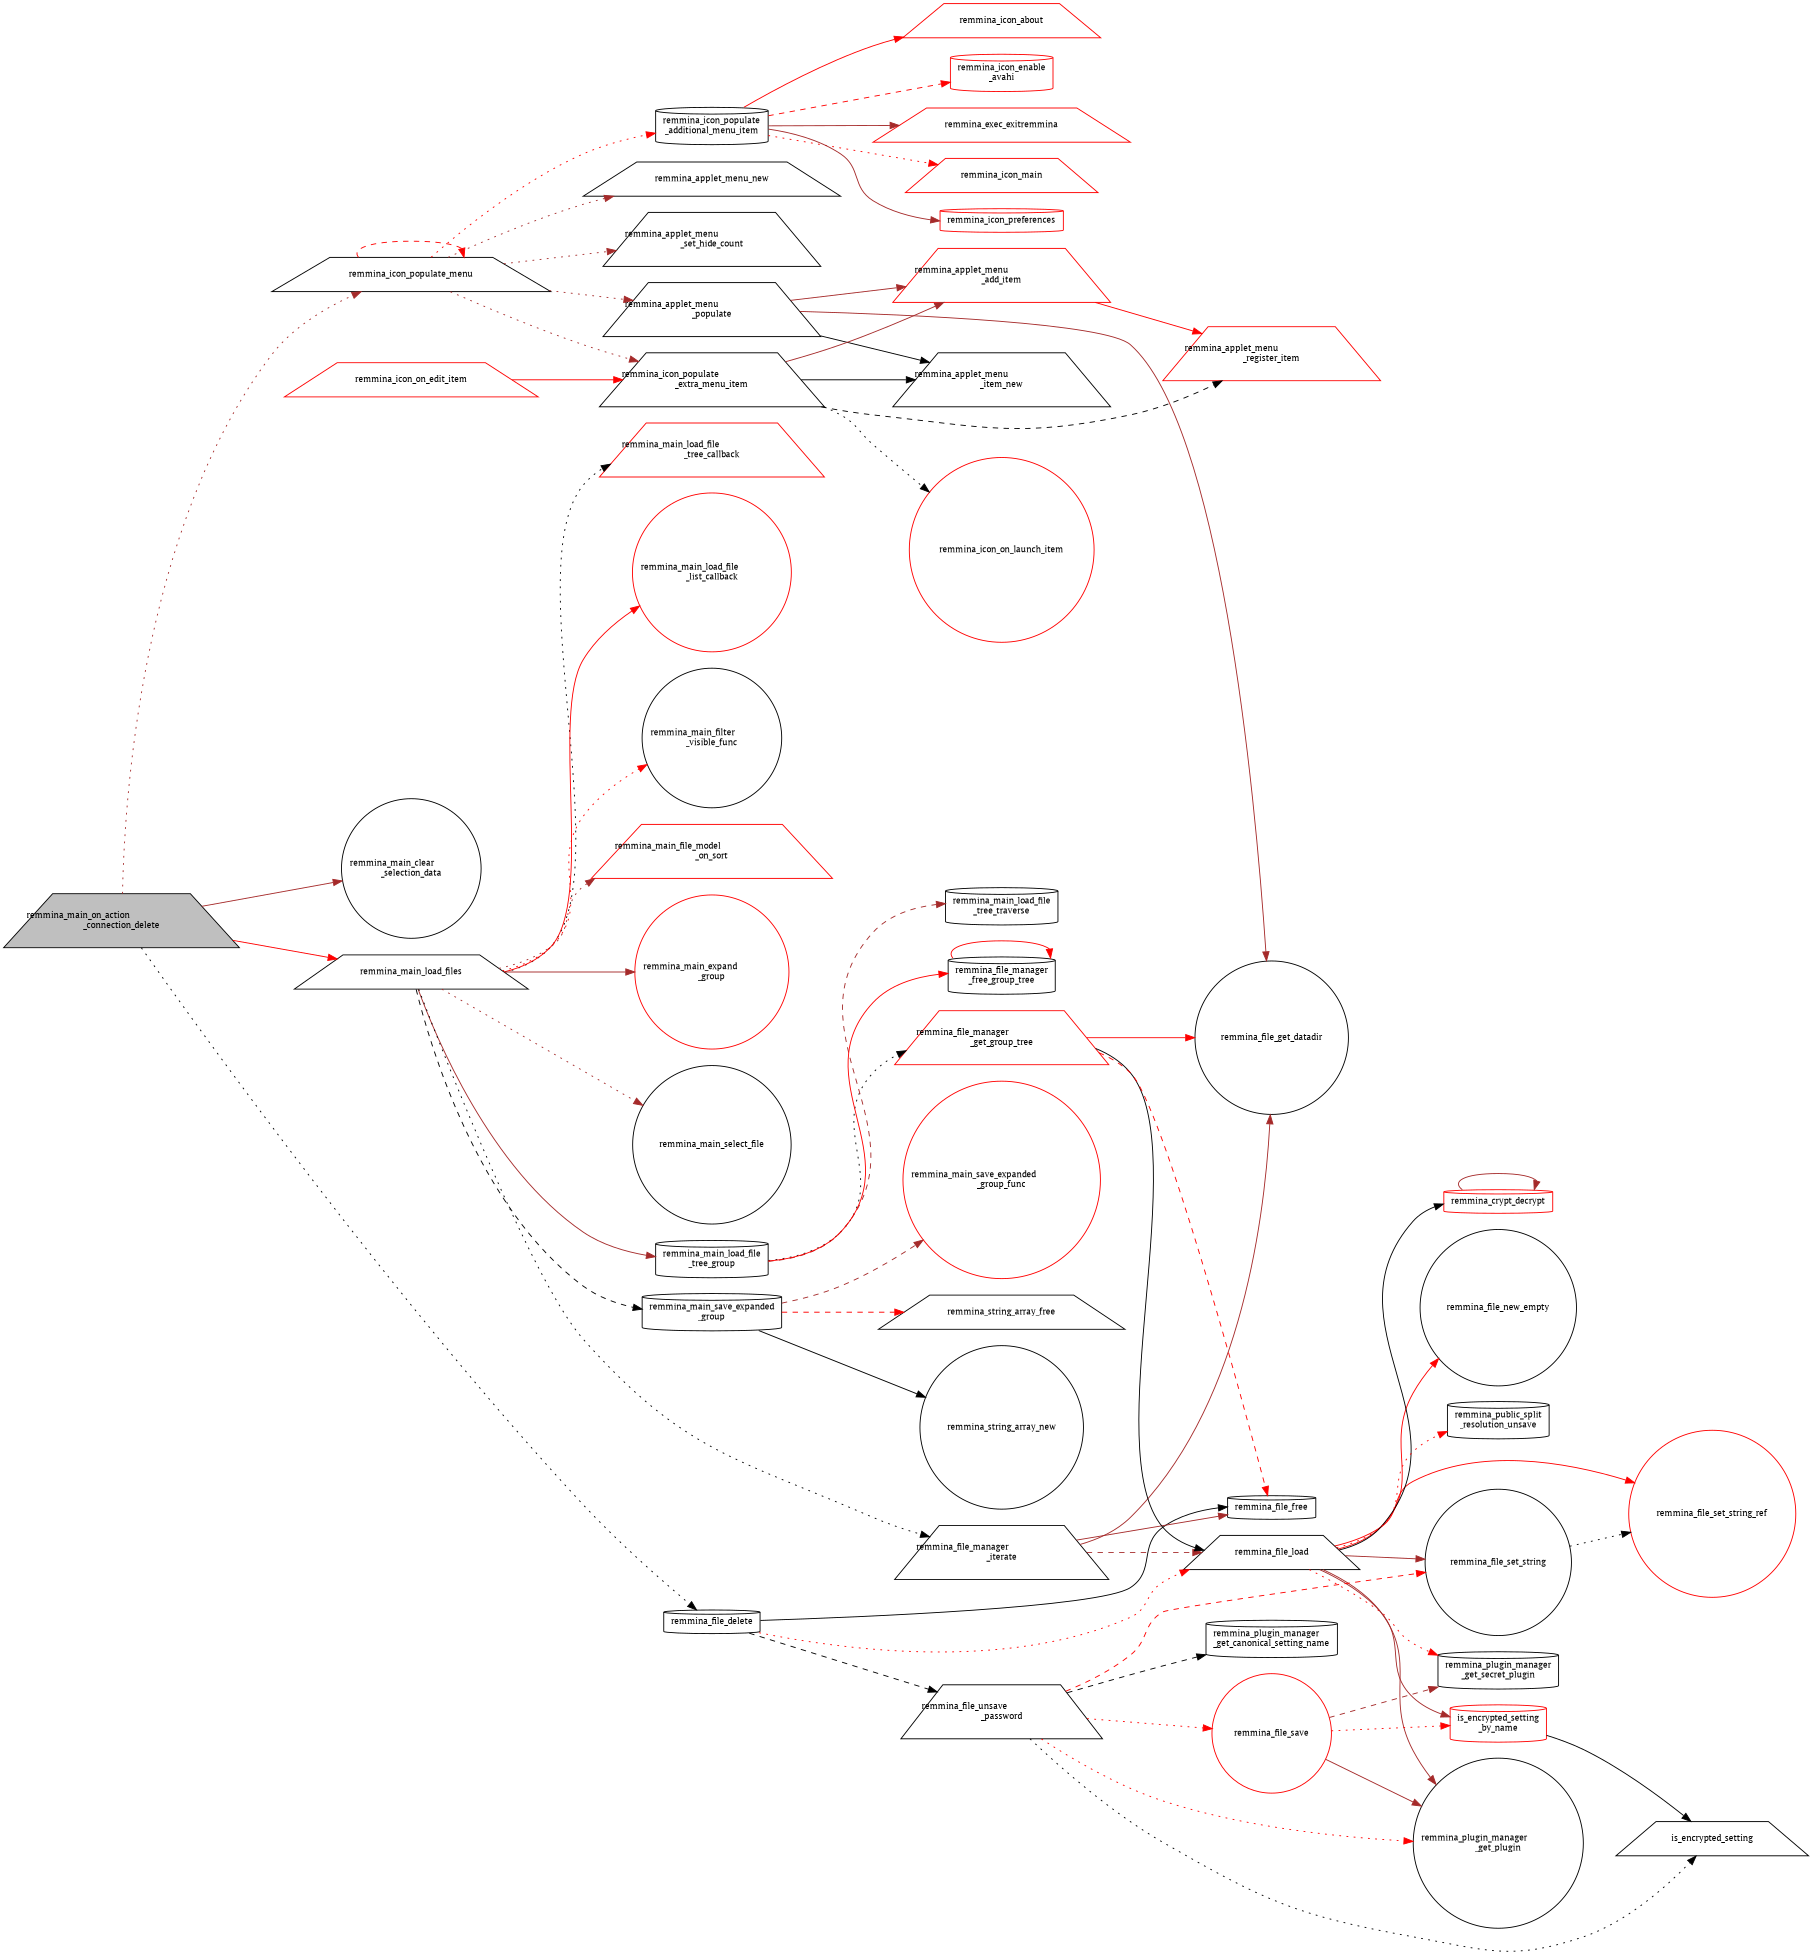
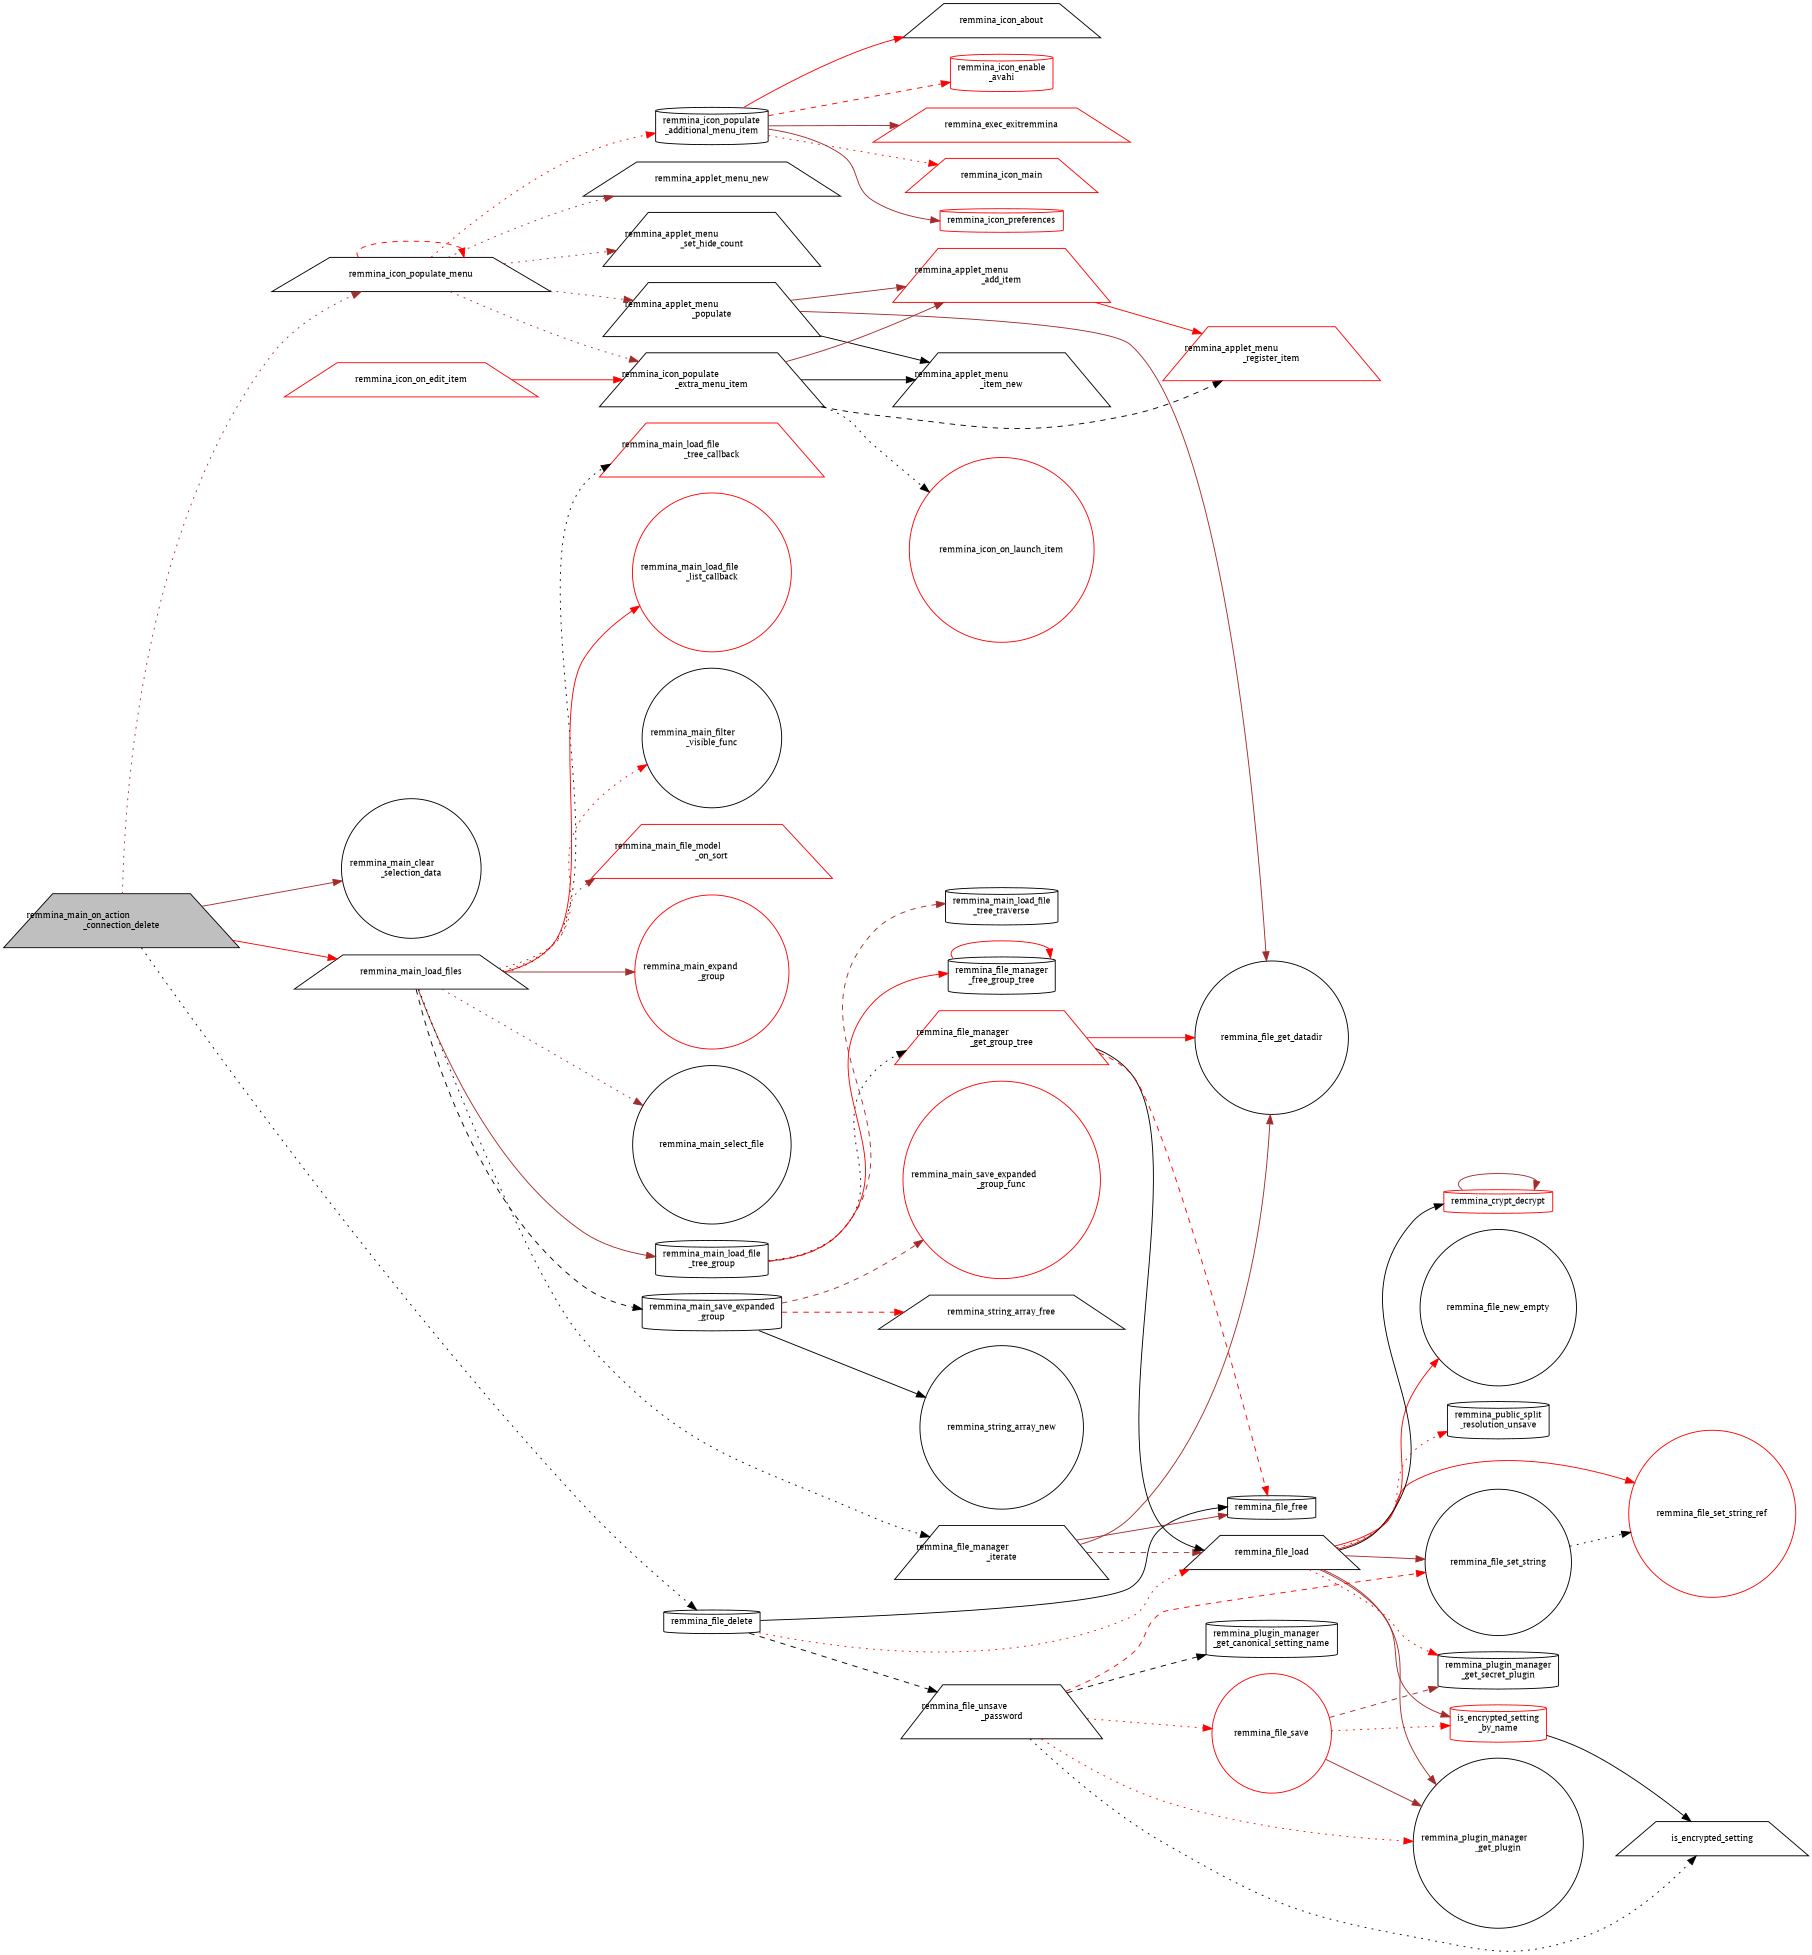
node "remmina_icon_about": color red -> black
